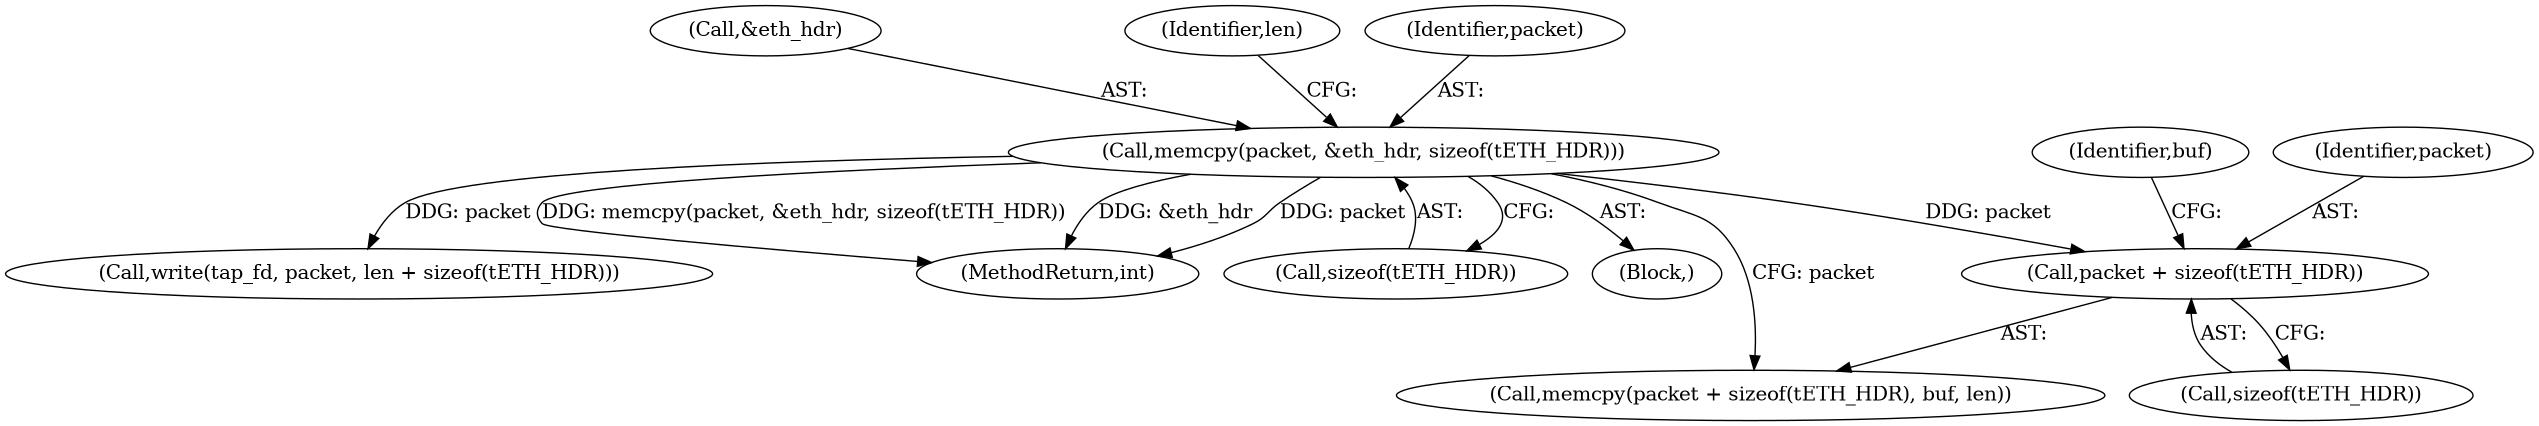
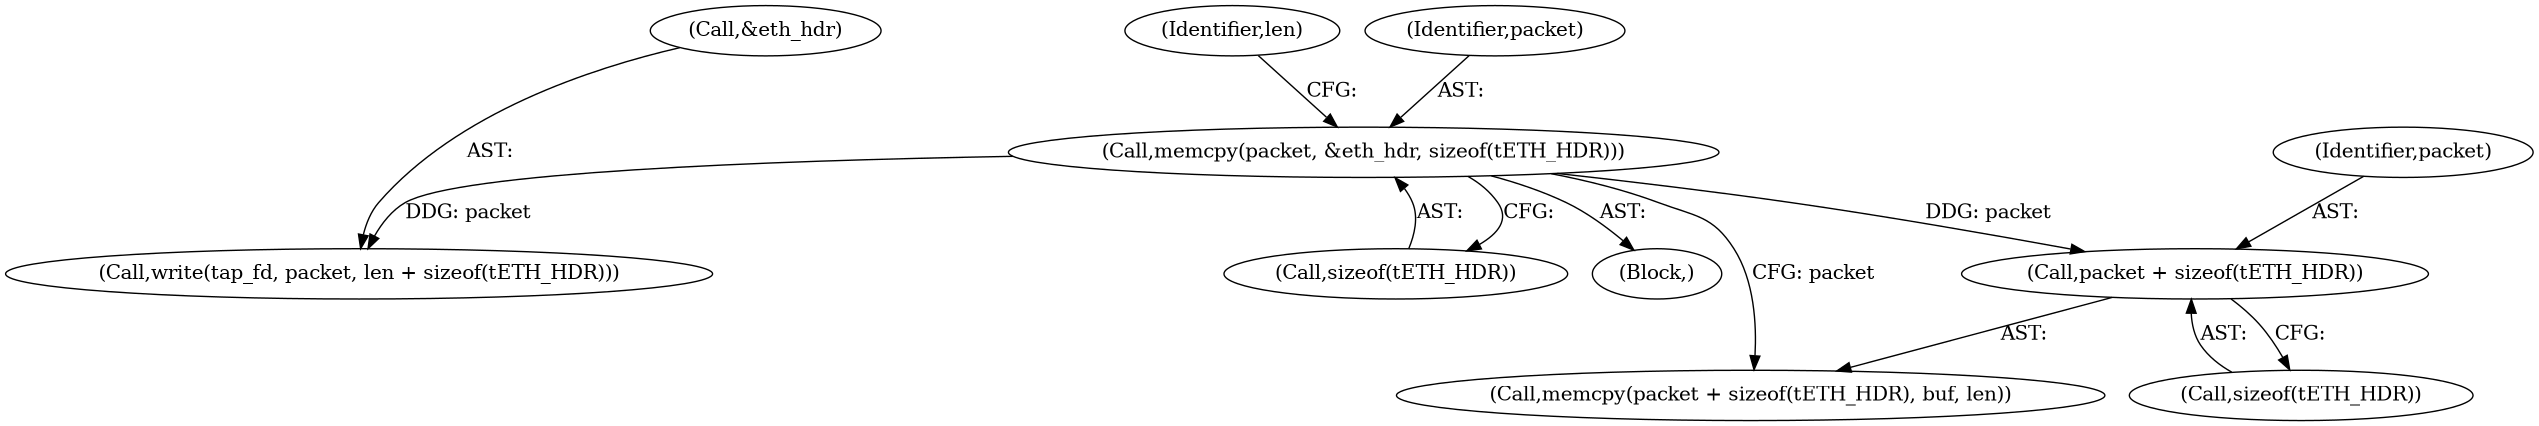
edge "(Call,&eth_hdr)" -> "(Call,memcpy(packet, &eth_hdr, sizeof(tETH_HDR)))": now "(Call,&eth_hdr)" -> "(Call,write(tap_fd, packet, len + sizeof(tETH_HDR)))"
node "(Identifier,buf)": removed
node "(MethodReturn,int)": removed
